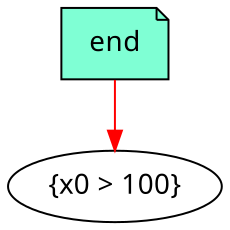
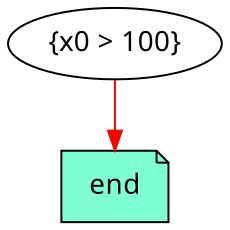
edge "end" -> "{x0 > 100}": reversed
